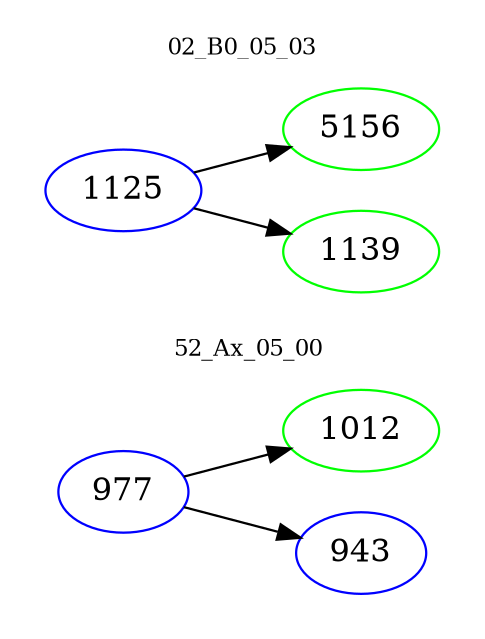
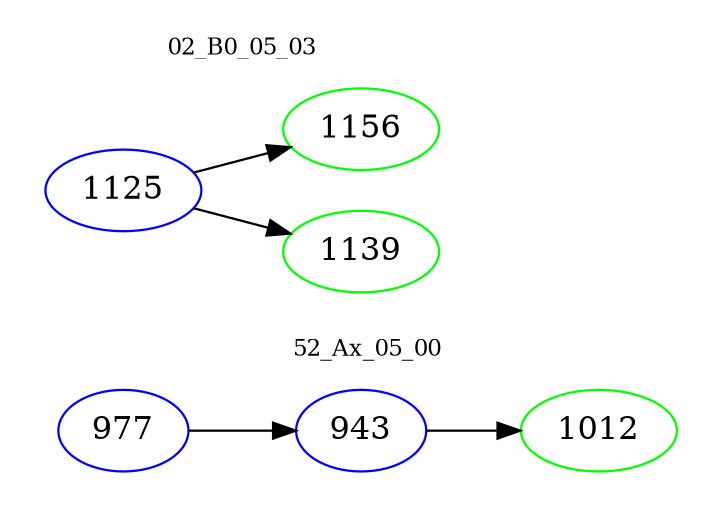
node "5156": label "5156" -> "1156"
edge "977" -> "1012": now "943" -> "1012"
